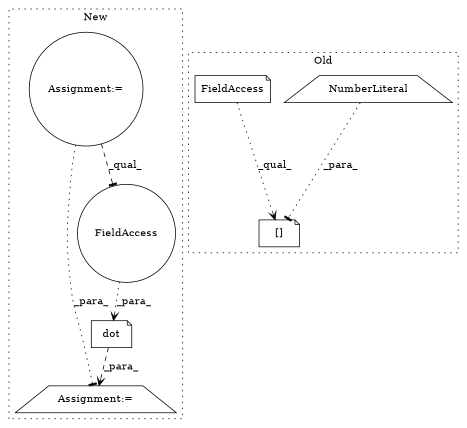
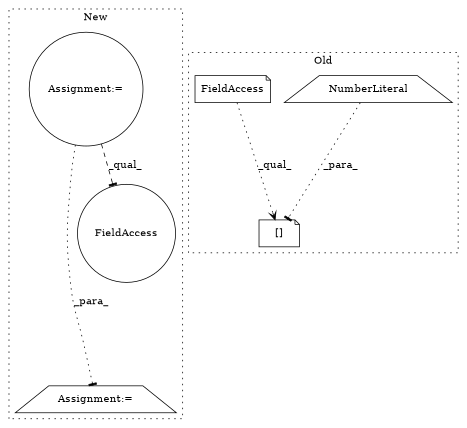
node "dot": removed
